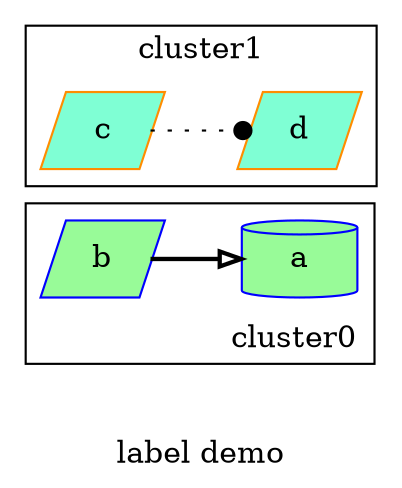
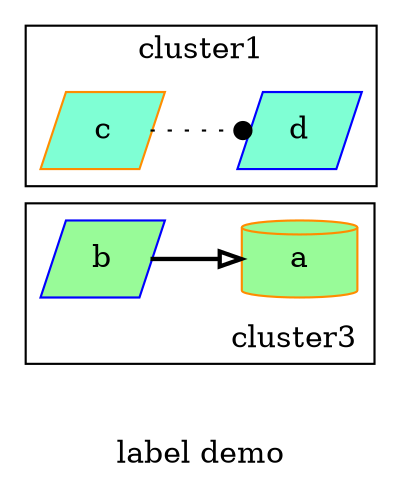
node "d": color darkorange -> blue
node "a": color blue -> darkorange
cluster "cluster0": label "cluster0" -> "cluster3"
